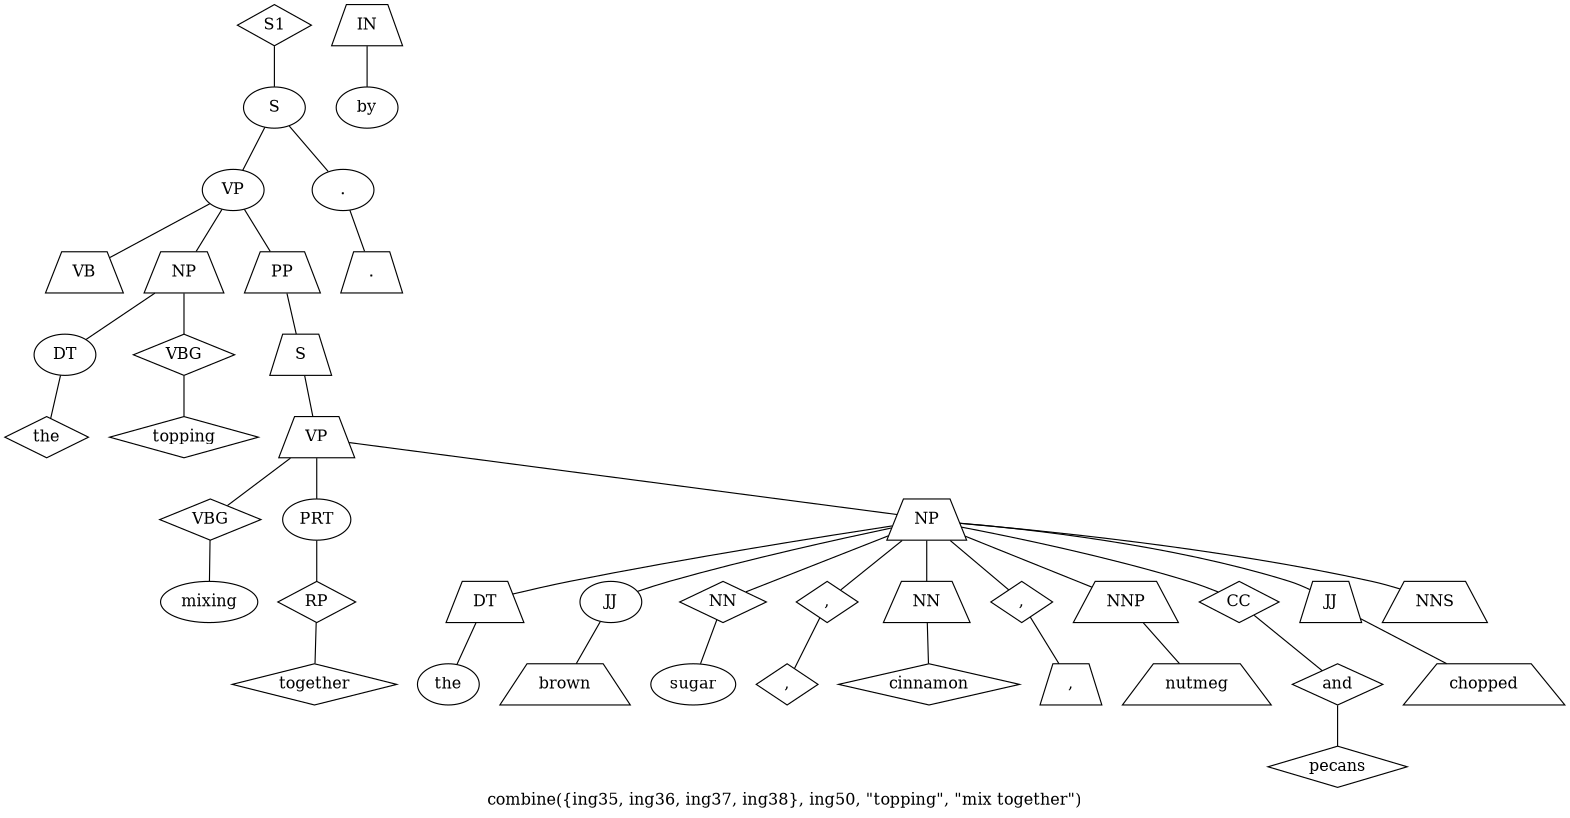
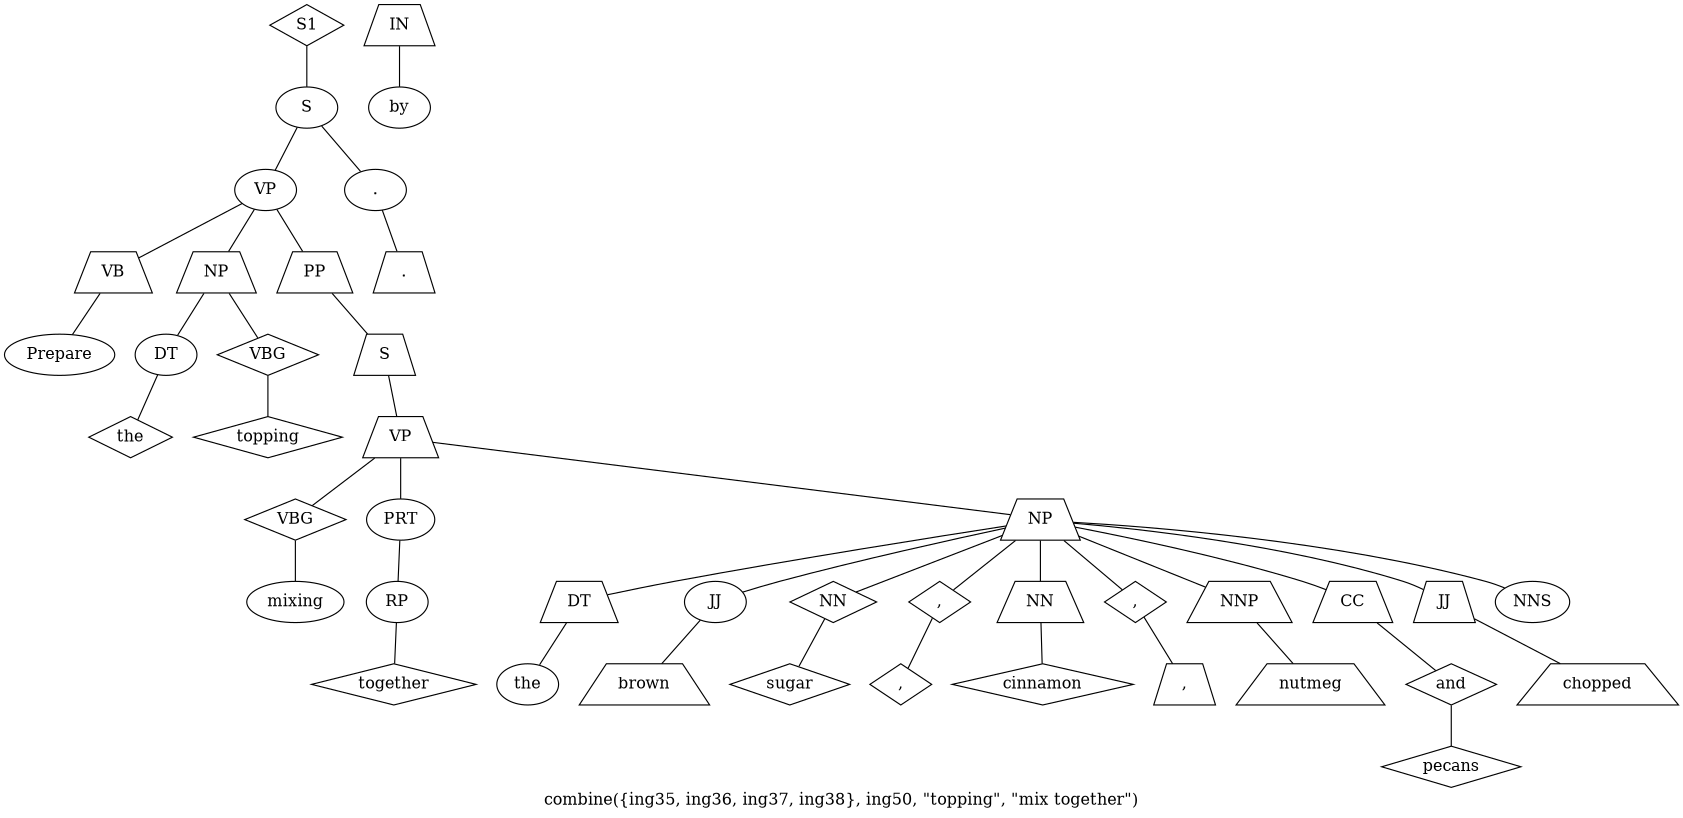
node "Prepare": added
node "RP": shape diamond -> ellipse
node "CC": shape diamond -> trapezium
node "NNS": shape trapezium -> ellipse
node "sugar": shape ellipse -> diamond
